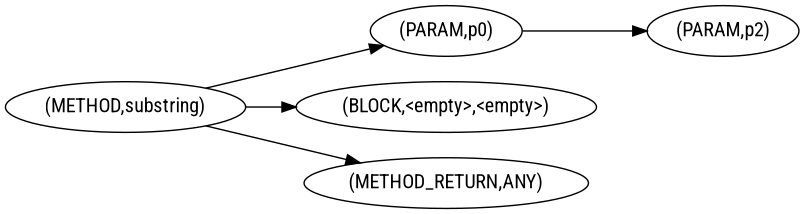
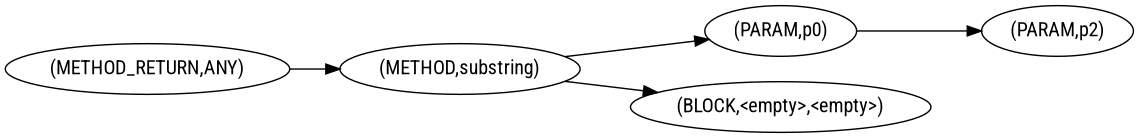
edge "(METHOD,substring)" -> "(METHOD_RETURN,ANY)": reversed
